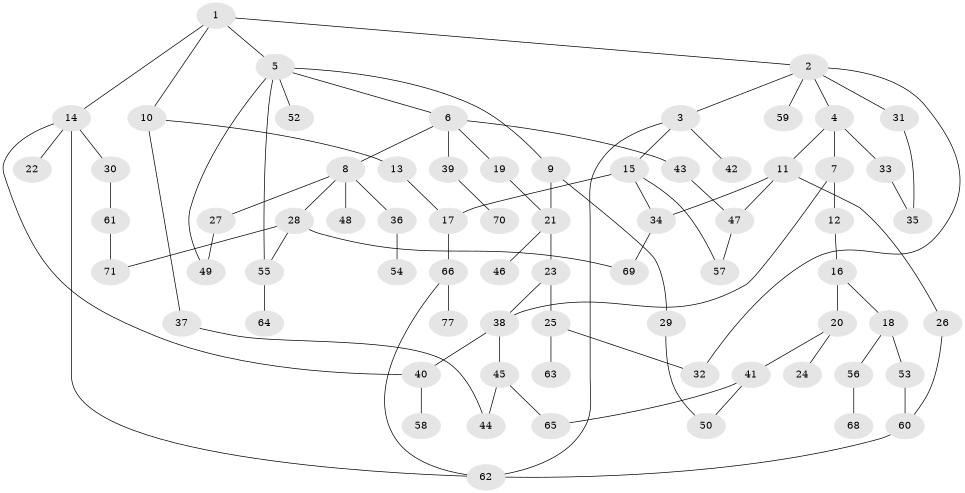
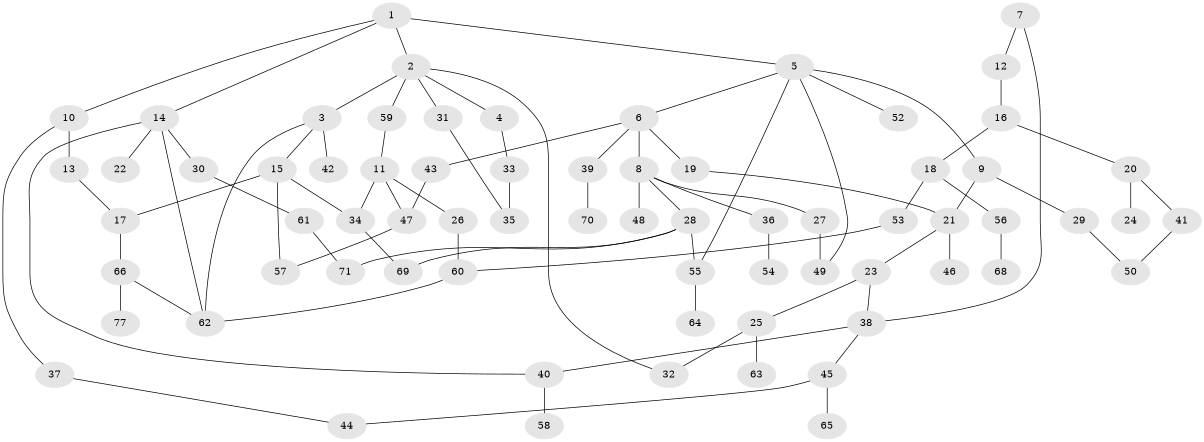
edge "4" -- "11": now "59" -- "11"
edge "4" -- "7": removed
edge "41" -- "65": removed
